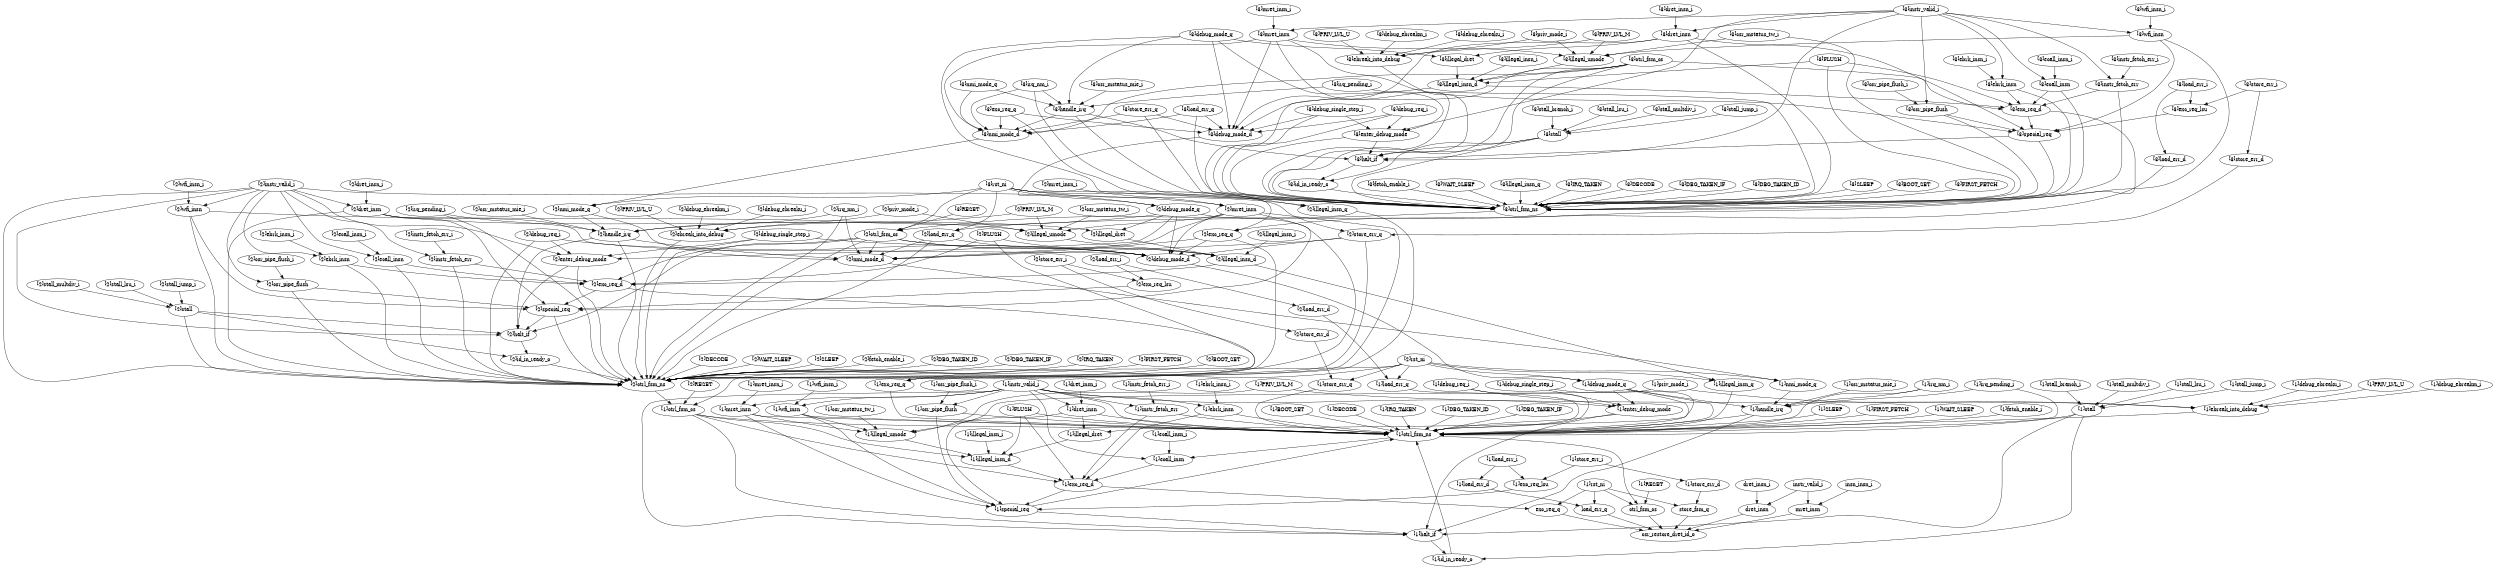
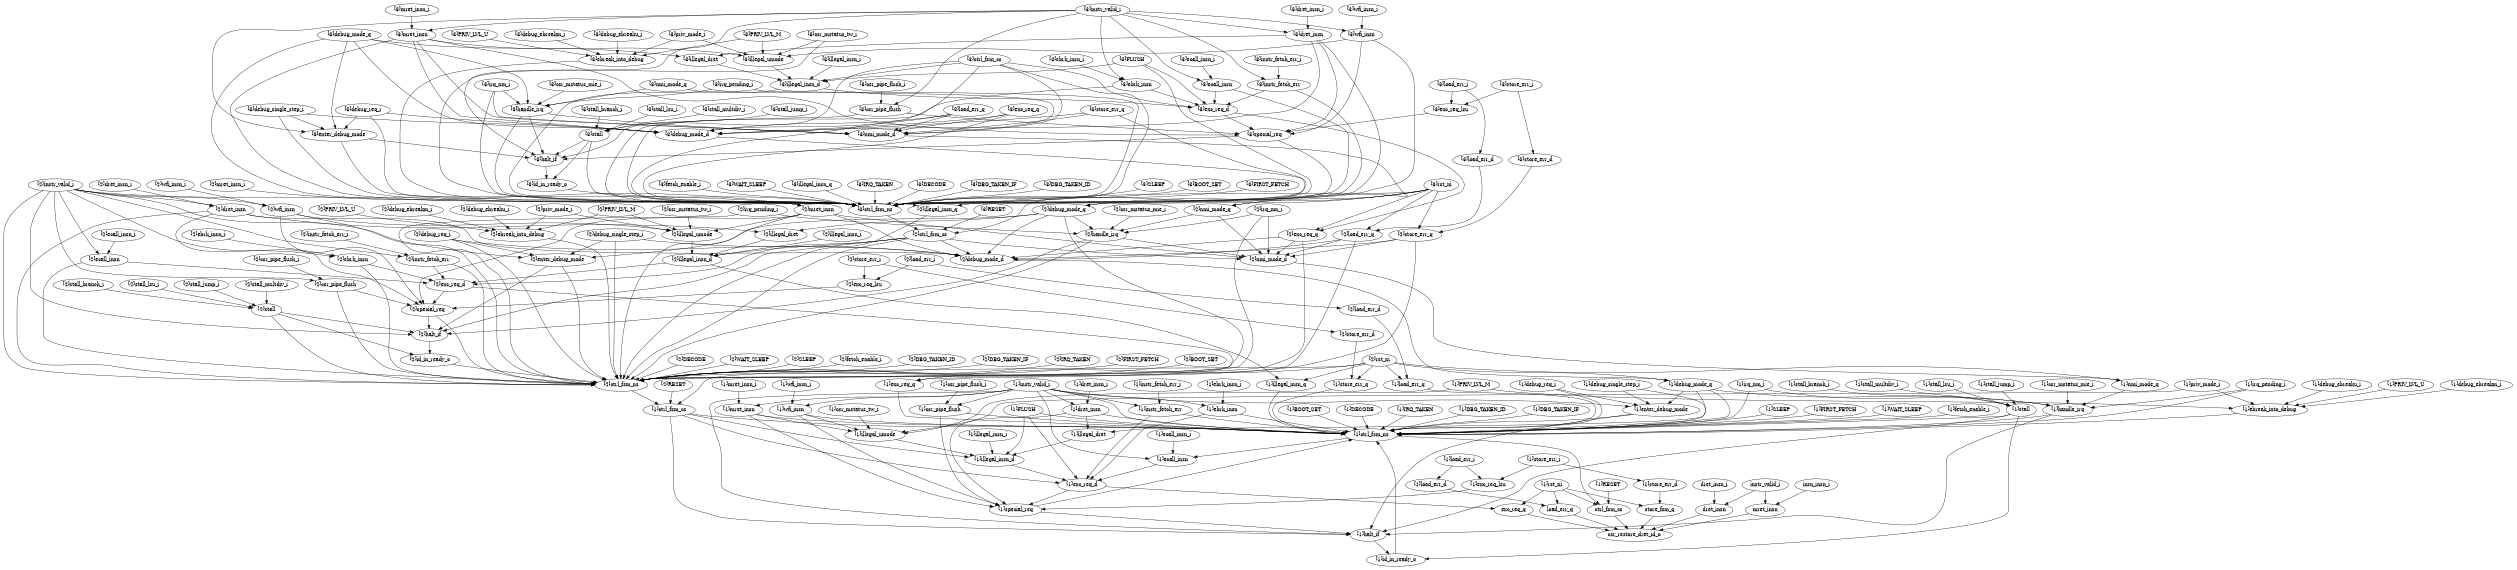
node "[2]FLUSH": removed
node "[2]stall_branch_i": added
